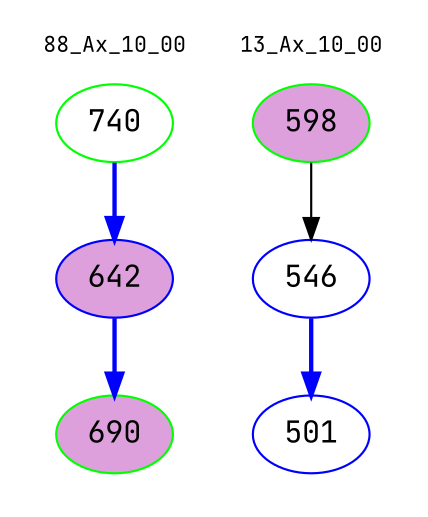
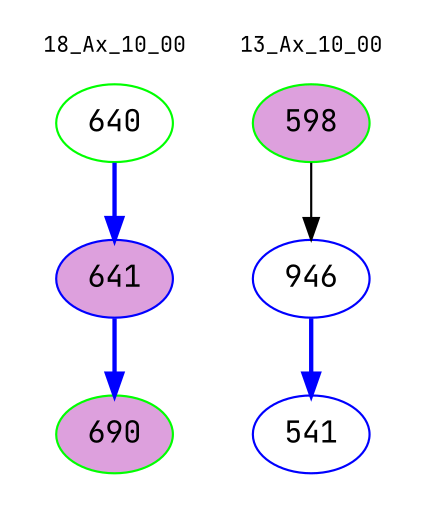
cluster "88_Ax_10_00": label "88_Ax_10_00" -> "18_Ax_10_00"
node "740": label "740" -> "640"
node "642": label "642" -> "641"
node "546": label "546" -> "946"
node "501": label "501" -> "541"
